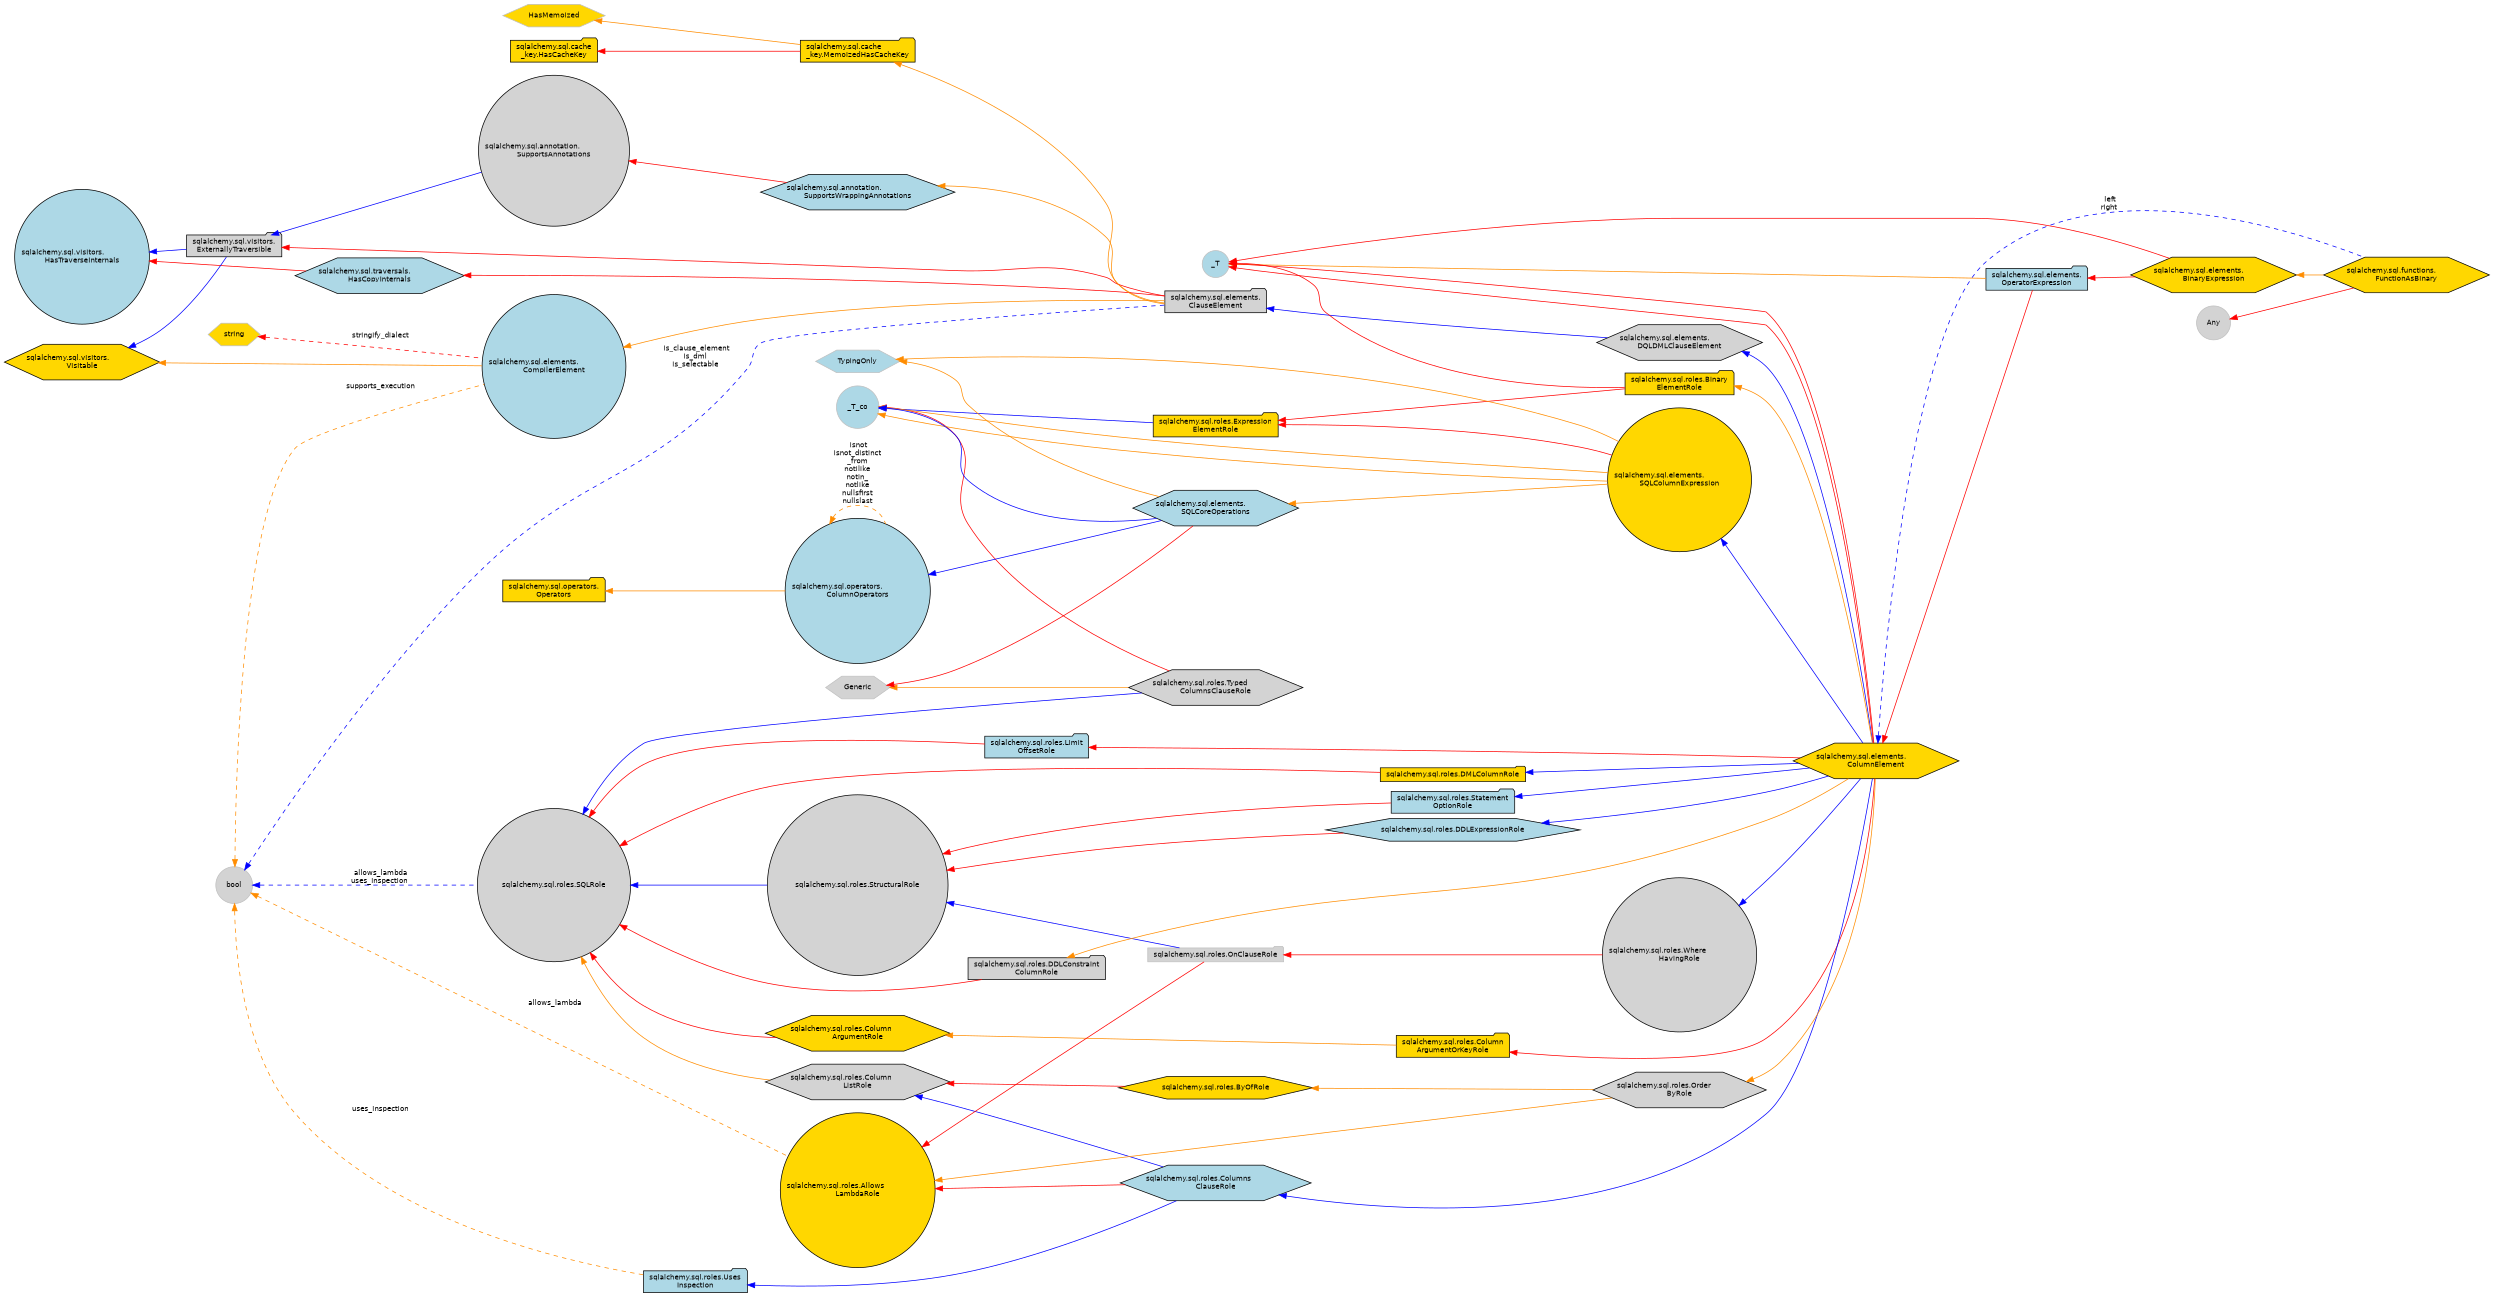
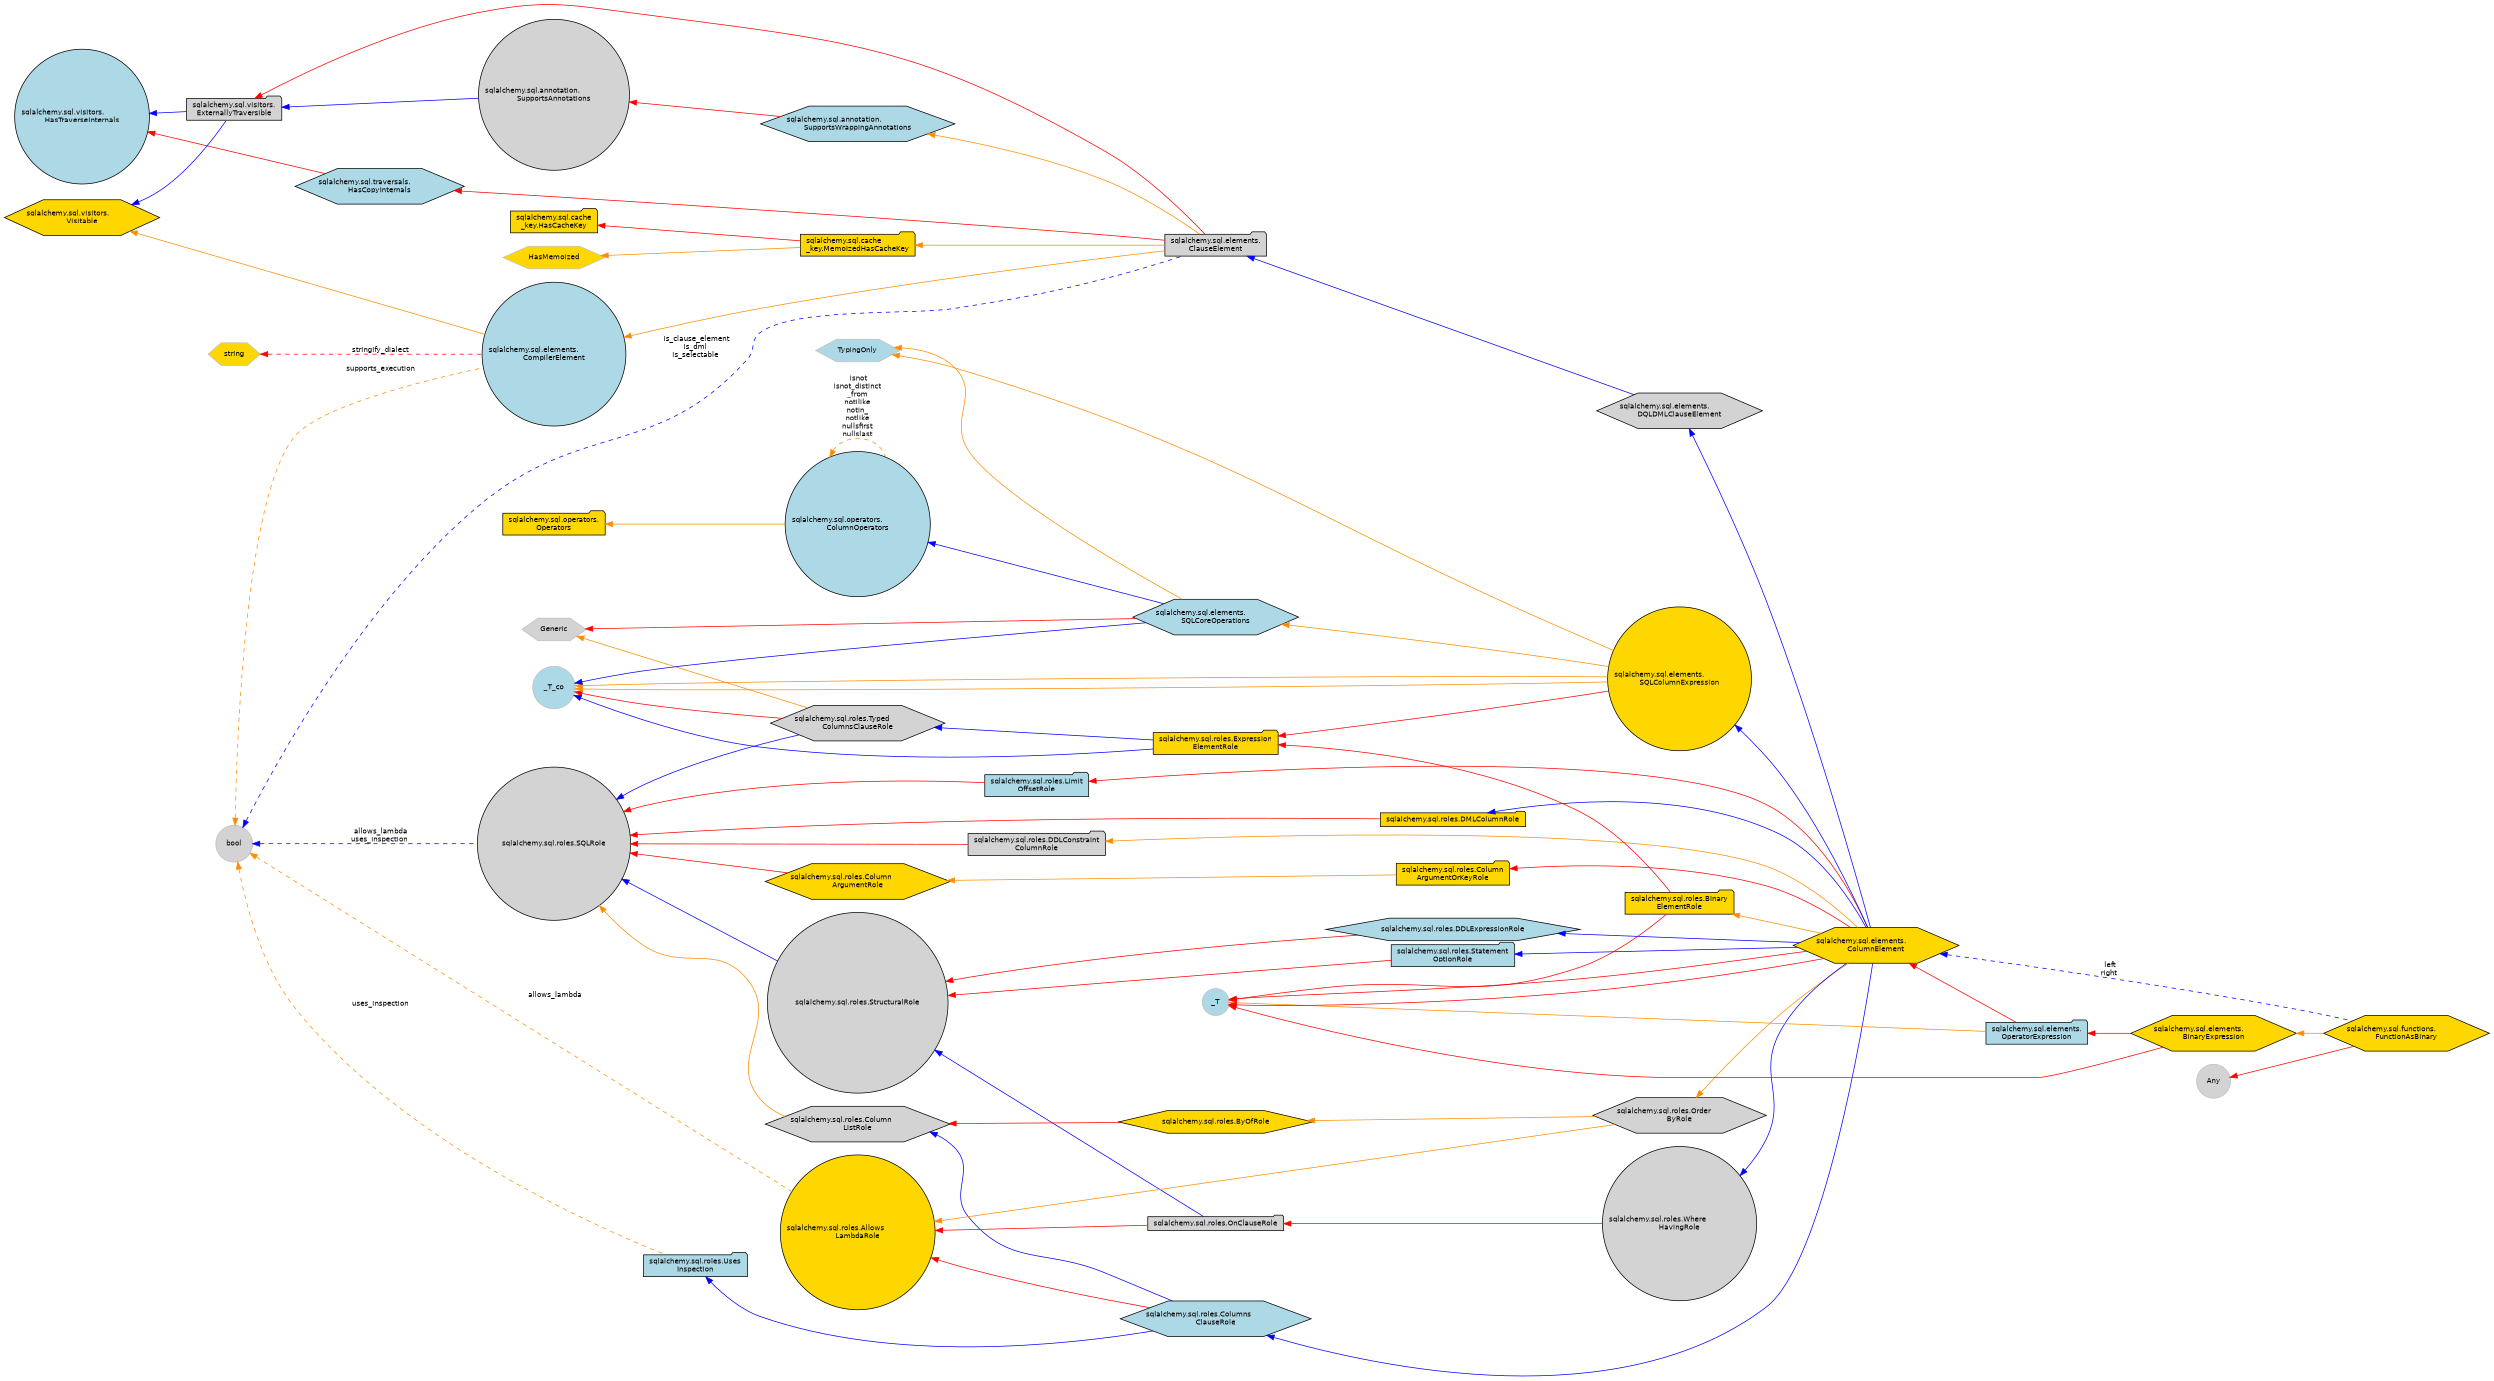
edge "sqlalchemy.sql.roles.Expression ElementRole" -> "sqlalchemy.sql.roles.Typed ColumnsClauseRole": added
node "sqlalchemy.sql.roles.OnClauseRole": color grey75 -> black
